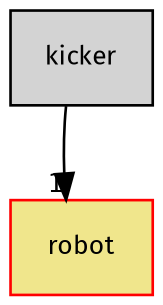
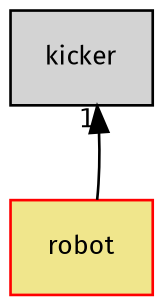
edge "kicker" -> "robot": reversed
